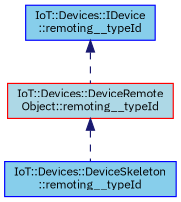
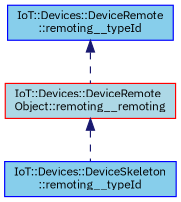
node "IoT::Devices::IDevice ::remoting__typeId": label "IoT::Devices::IDevice ::remoting__typeId" -> "IoT::Devices::DeviceRemote ::remoting__typeId"
node "IoT::Devices::DeviceRemote Object::remoting__typeId": label "IoT::Devices::DeviceRemote Object::remoting__typeId" -> "IoT::Devices::DeviceRemote Object::remoting__remoting"
